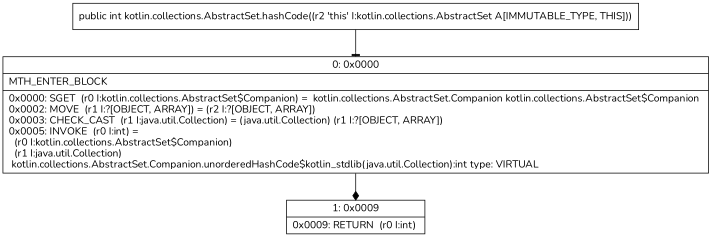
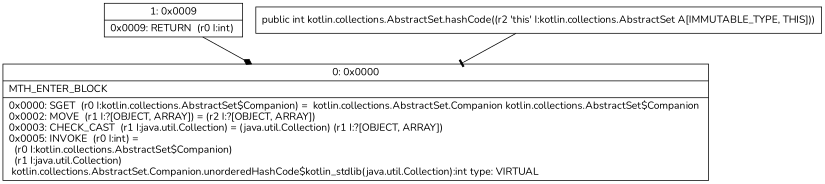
edge "0: 0x0000" -> "1: 0x0009": reversed
